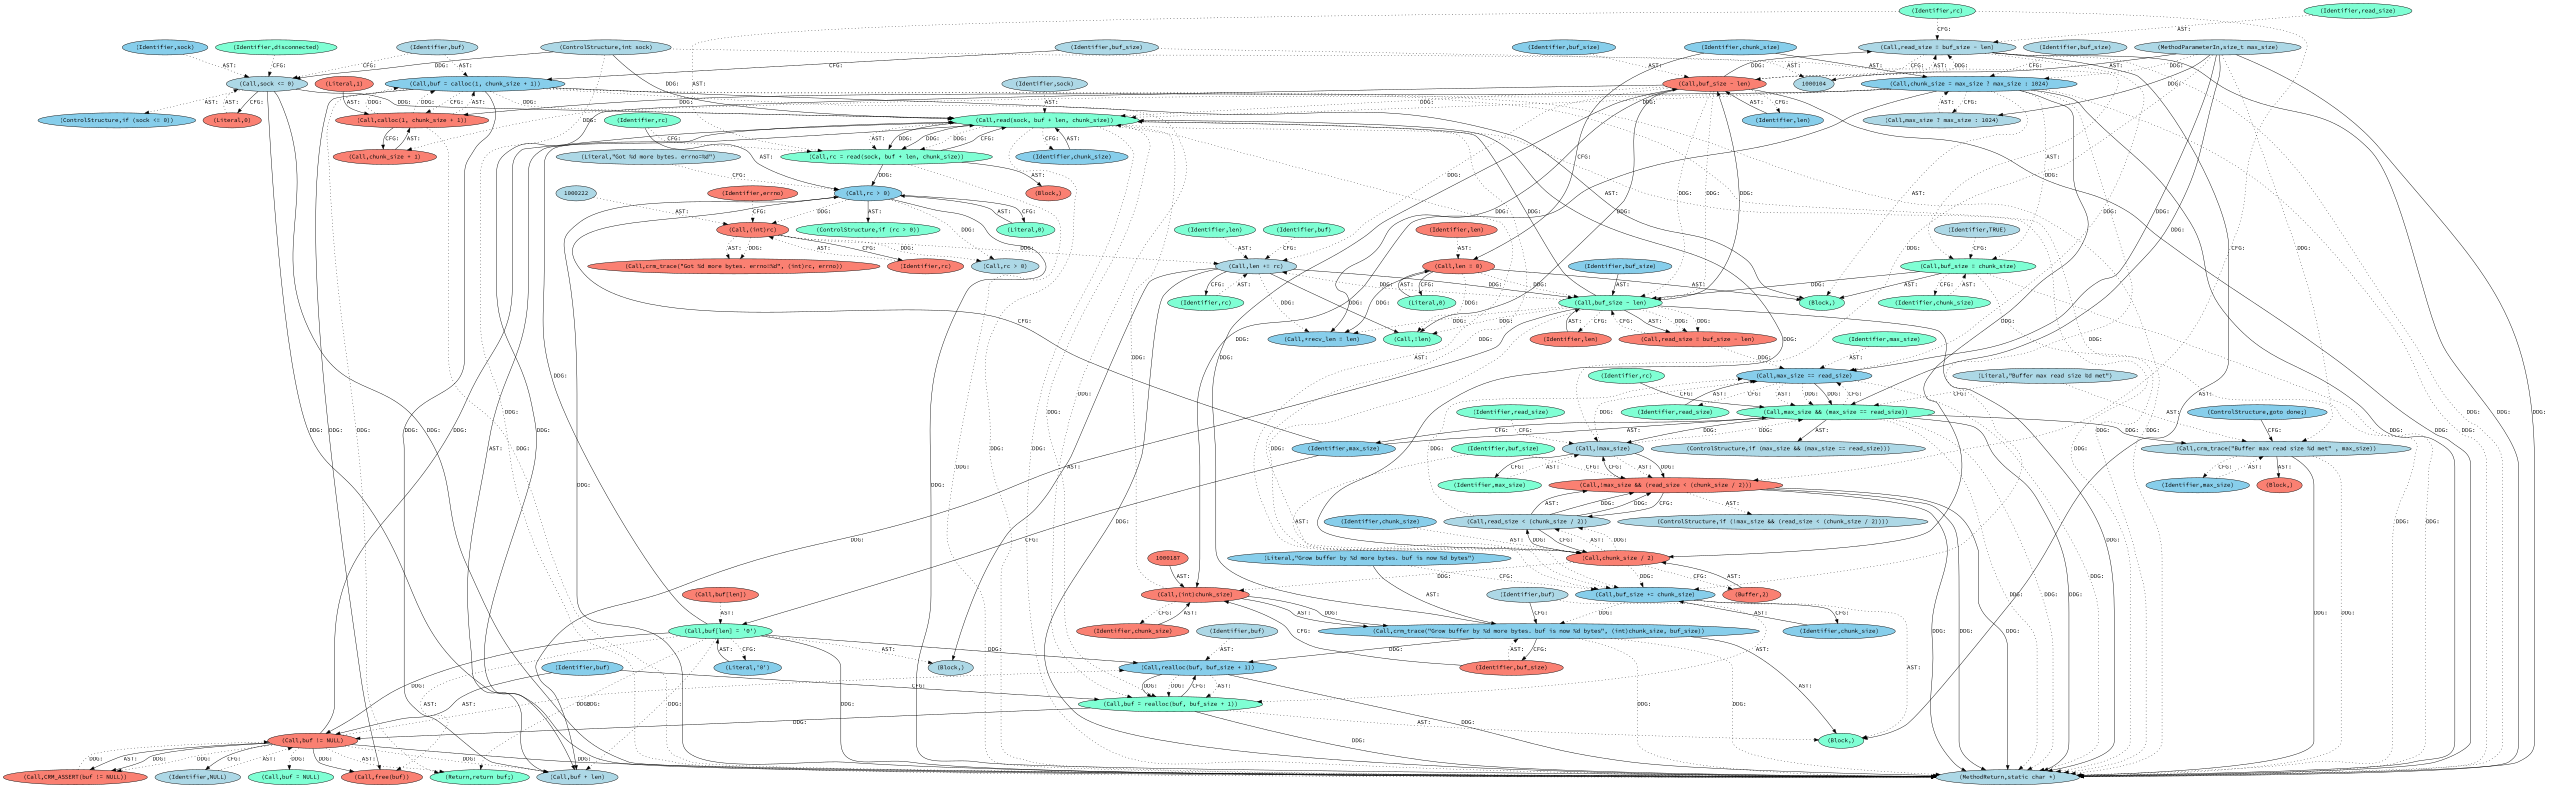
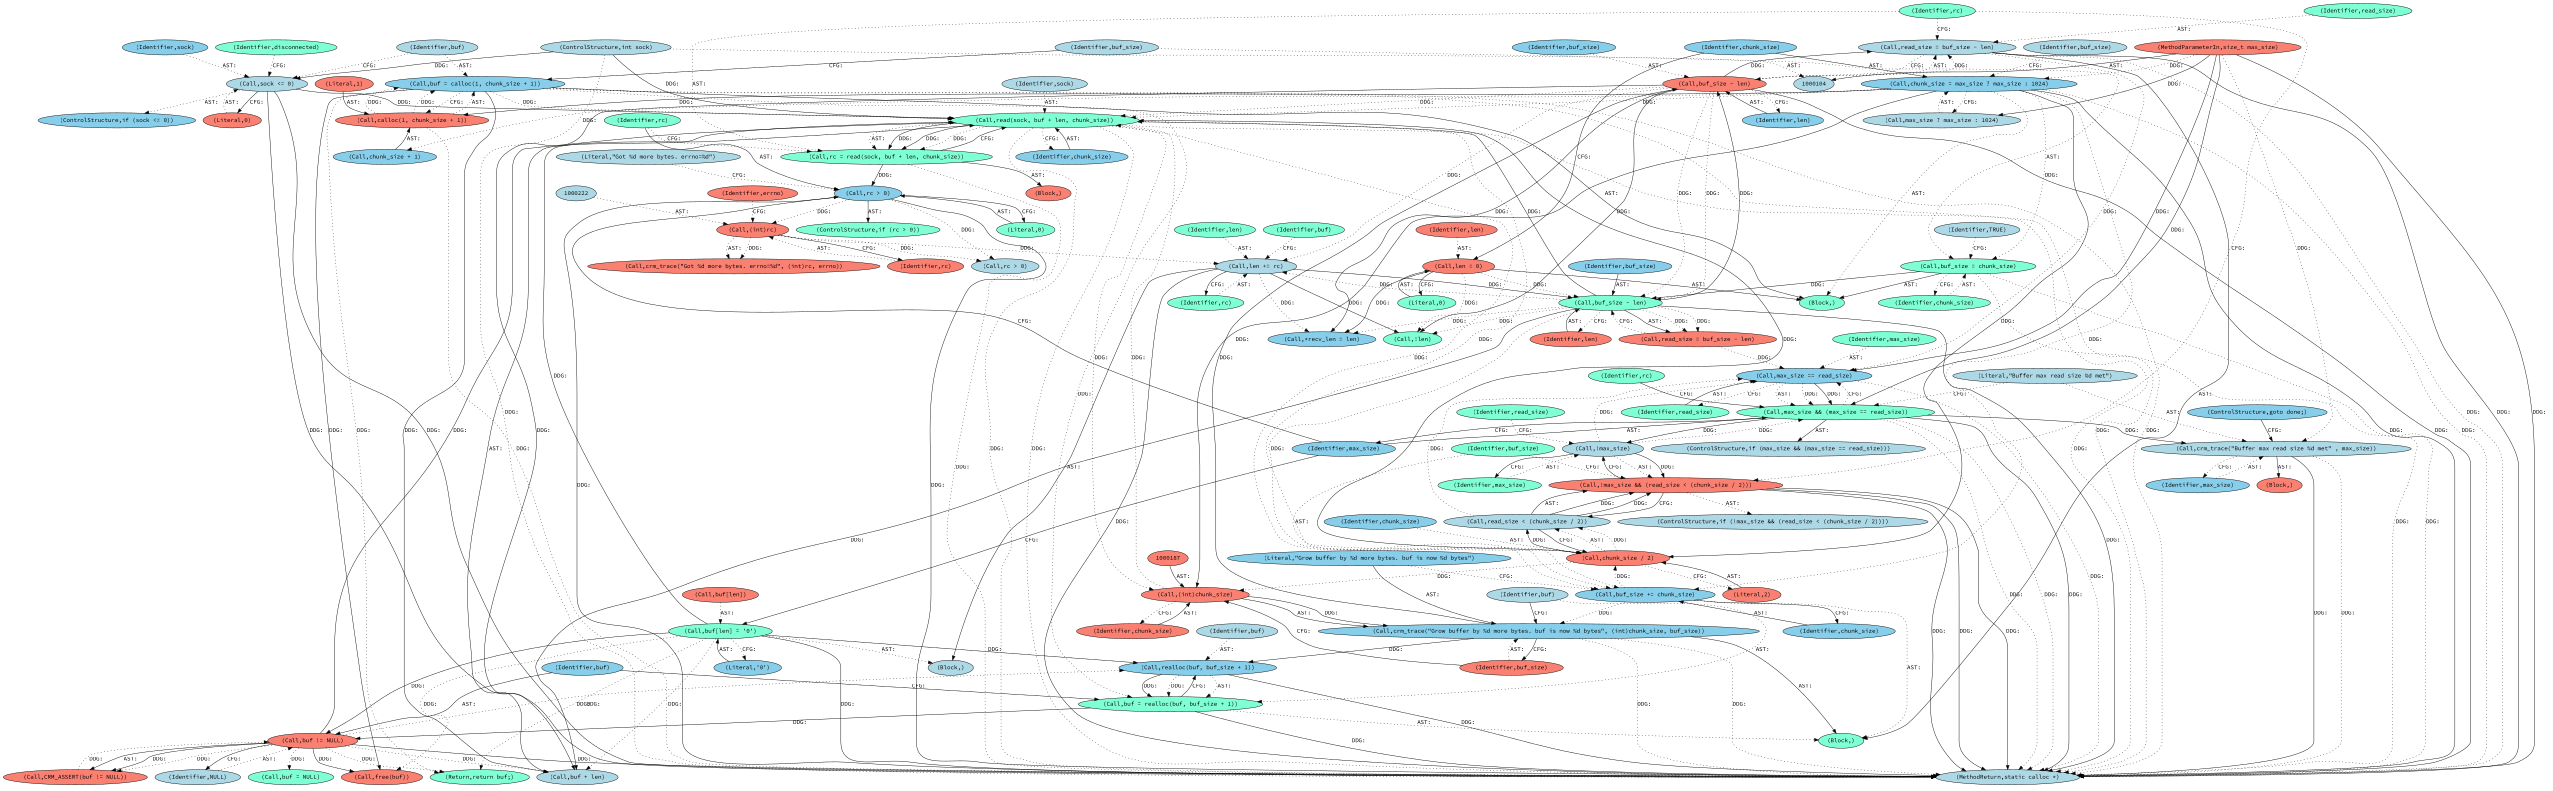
node "(MethodParameterIn,size_t max_size)": fillcolor lightblue -> salmon
edge "(Call,calloc(1, chunk_size + 1))" -> "(Call,chunk_size + 1)": removed, label "CFG:"
node "(Call,chunk_size + 1)": fillcolor salmon -> skyblue
edge "(MethodParameterIn,size_t max_size)" -> "(Call,!max_size)": removed, label "DDG:"
edge "(Call,read(sock, buf + len, chunk_size))" -> "(Call,buf_size += chunk_size)": label "AST: " -> "DDG: "
edge "(Call,read(sock, buf + len, chunk_size))" -> "(Call,buf = realloc(buf, buf_size + 1))": now "(Call,read(sock, buf + len, chunk_size))" -> "(Call,(int)chunk_size)"
edge "(Call,chunk_size / 2)" -> "(Call,buf_size += chunk_size)": reversed
node "(Buffer,2)": label "(Buffer,2)" -> "(Literal,2)"
edge "(Call,buf[len] = '0')" -> "(Call,free(buf))": label "AST: " -> "DDG: "
edge "(Call,buf != NULL)" -> "(Return,return buf;)": label "AST: " -> "DDG: "
node "(MethodReturn,static char *)": label "(MethodReturn,static char *)" -> "(MethodReturn,static calloc *)"
